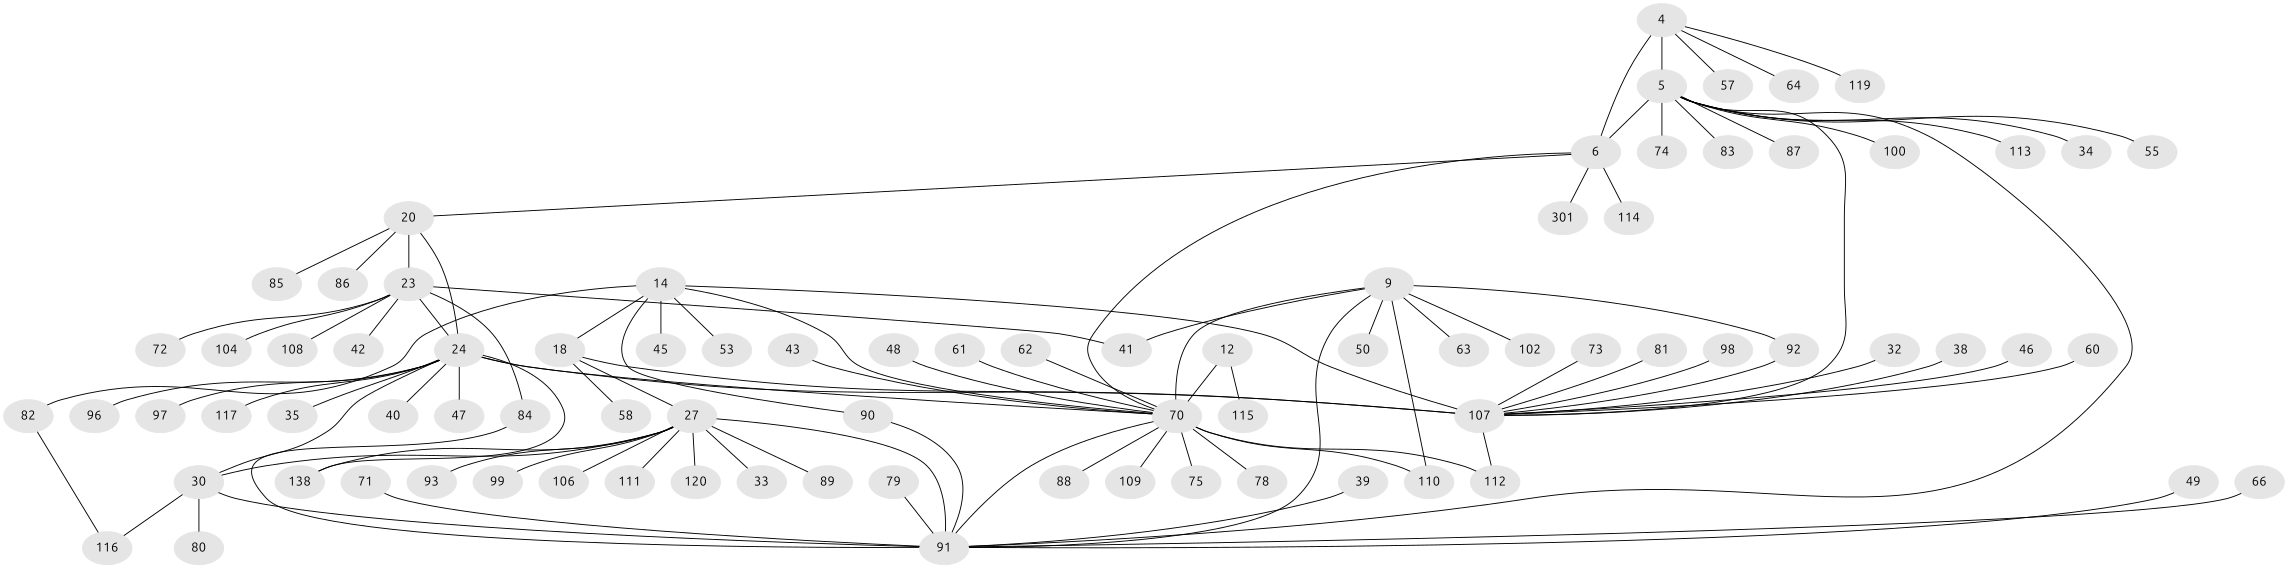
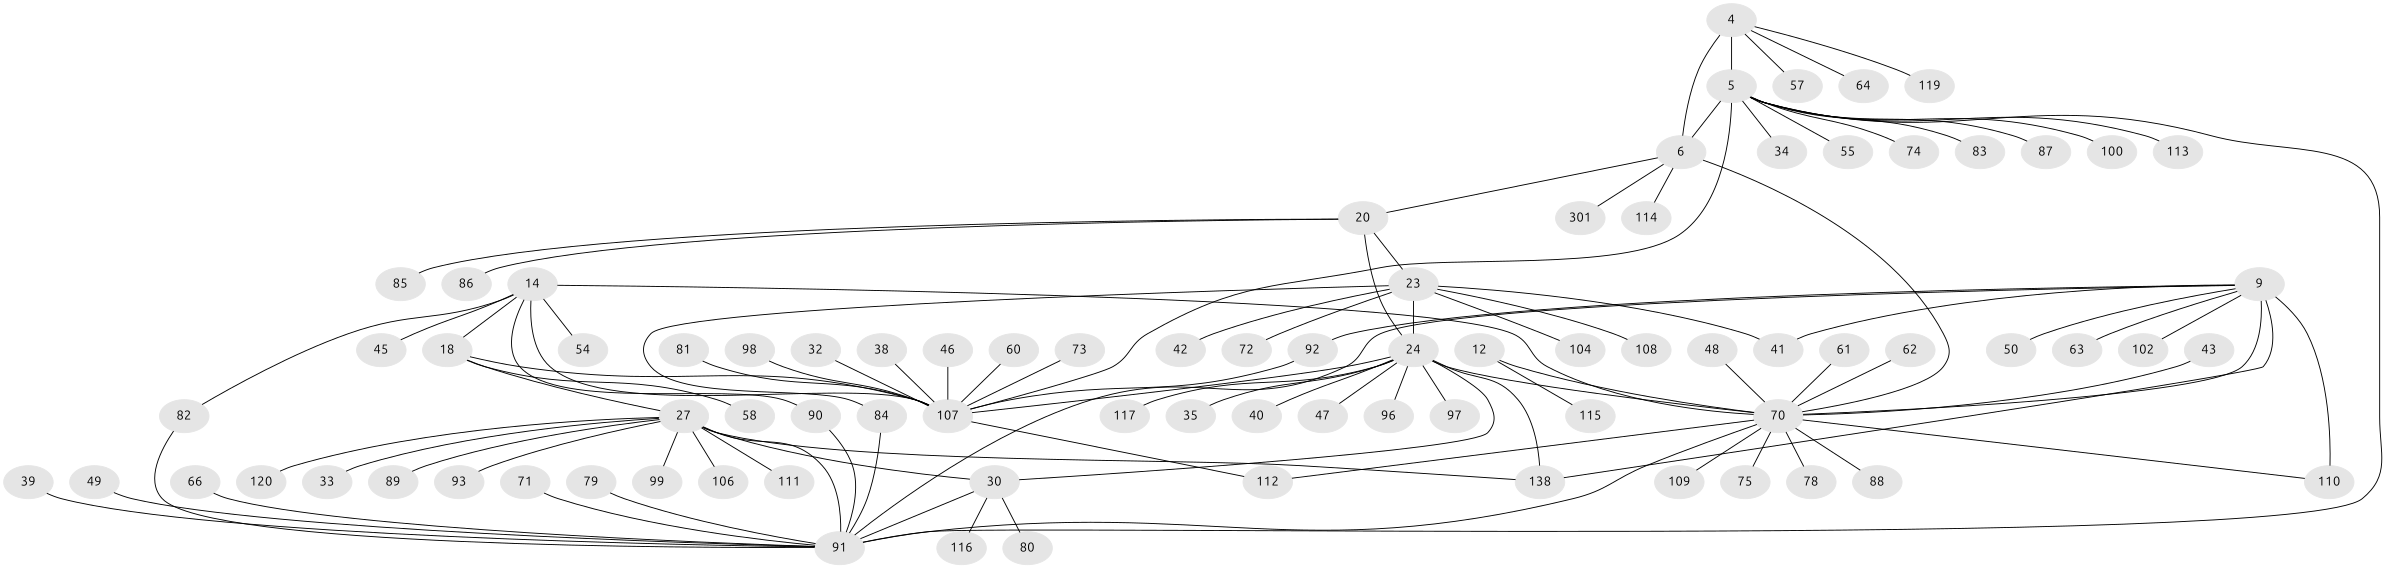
node "53": label "53" -> "54"
edge "9" -- "138": added
edge "82" -- "116": now "82" -- "91"
